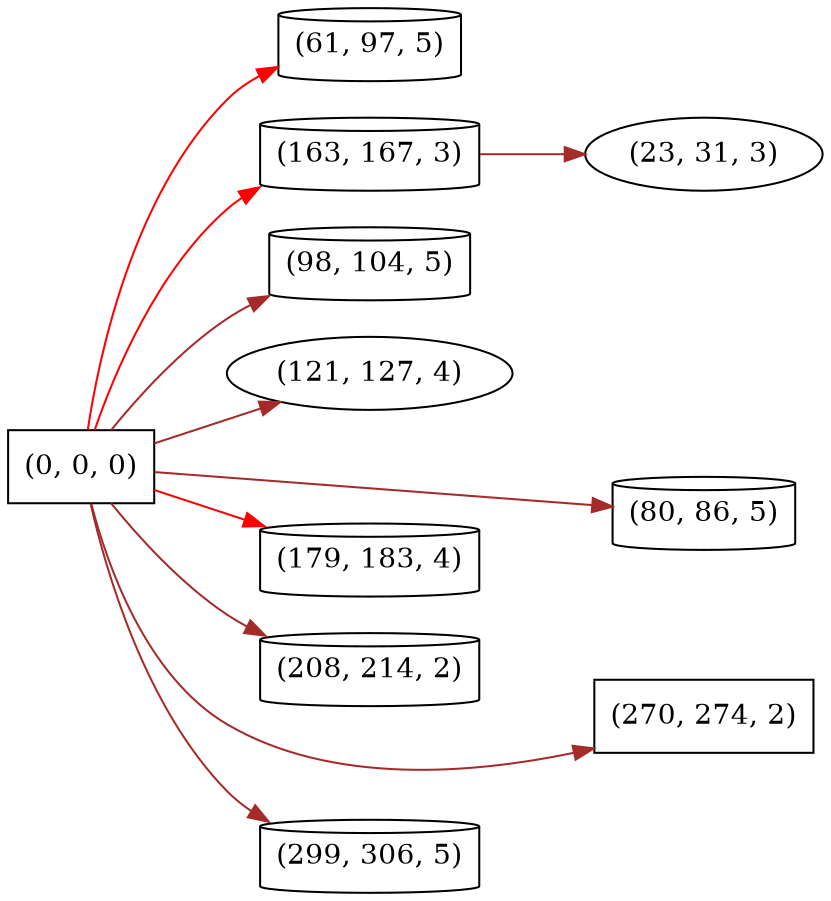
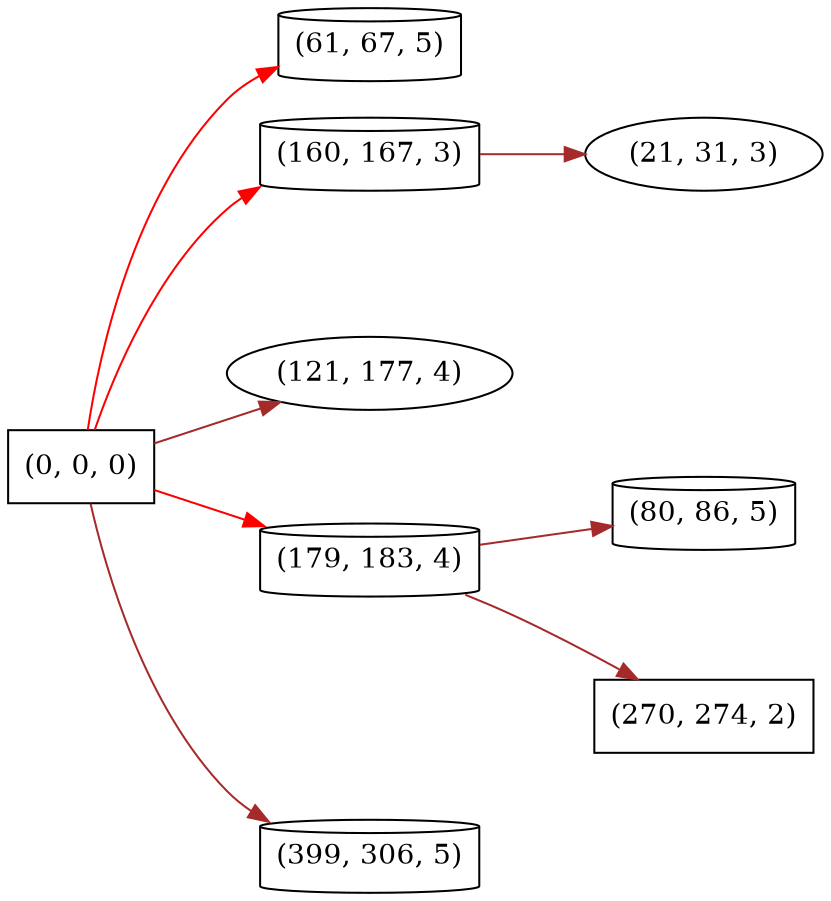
node "(61, 97, 5)": label "(61, 97, 5)" -> "(61, 67, 5)"
node "(163, 167, 3)": label "(163, 167, 3)" -> "(160, 167, 3)"
node "(23, 31, 3)": label "(23, 31, 3)" -> "(21, 31, 3)"
node "(98, 104, 5)": removed
node "(121, 127, 4)": label "(121, 127, 4)" -> "(121, 177, 4)"
edge "(0, 0, 0)" -> "(80, 86, 5)": now "(179, 183, 4)" -> "(80, 86, 5)"
node "(208, 214, 2)": removed
edge "(0, 0, 0)" -> "(270, 274, 2)": now "(179, 183, 4)" -> "(270, 274, 2)"
node "(299, 306, 5)": label "(299, 306, 5)" -> "(399, 306, 5)"
